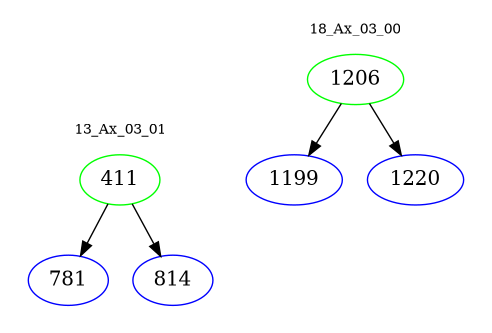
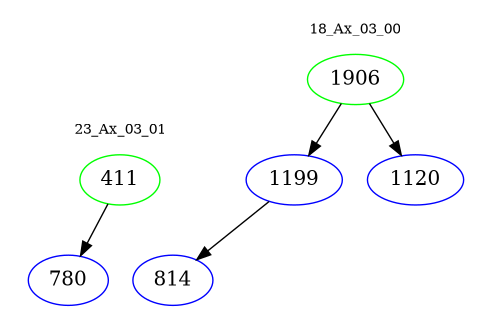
node "1206": label "1206" -> "1906"
cluster "13_Ax_03_01": label "13_Ax_03_01" -> "23_Ax_03_01"
node "1220": label "1220" -> "1120"
edge "411" -> "814": now "1199" -> "814"
node "781": label "781" -> "780"
